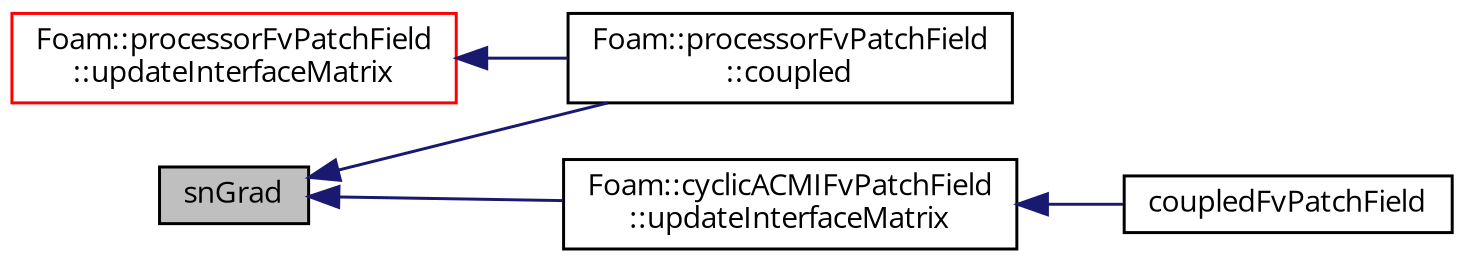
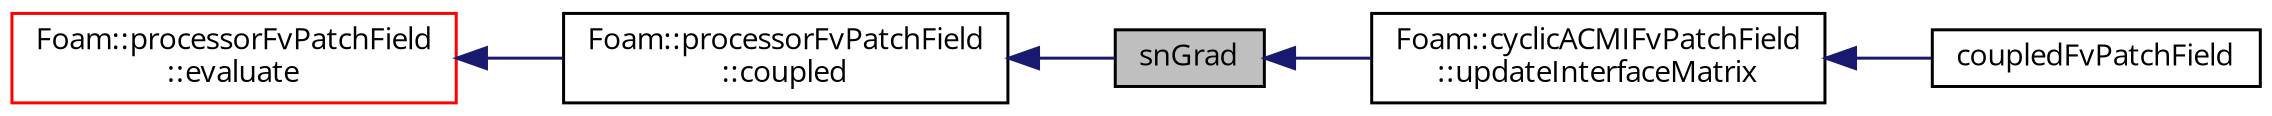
node "Foam::processorFvPatchField ::updateInterfaceMatrix": label "Foam::processorFvPatchField ::updateInterfaceMatrix" -> "Foam::processorFvPatchField ::evaluate"
edge "Foam::processorFvPatchField ::coupled" -> "snGrad": reversed
